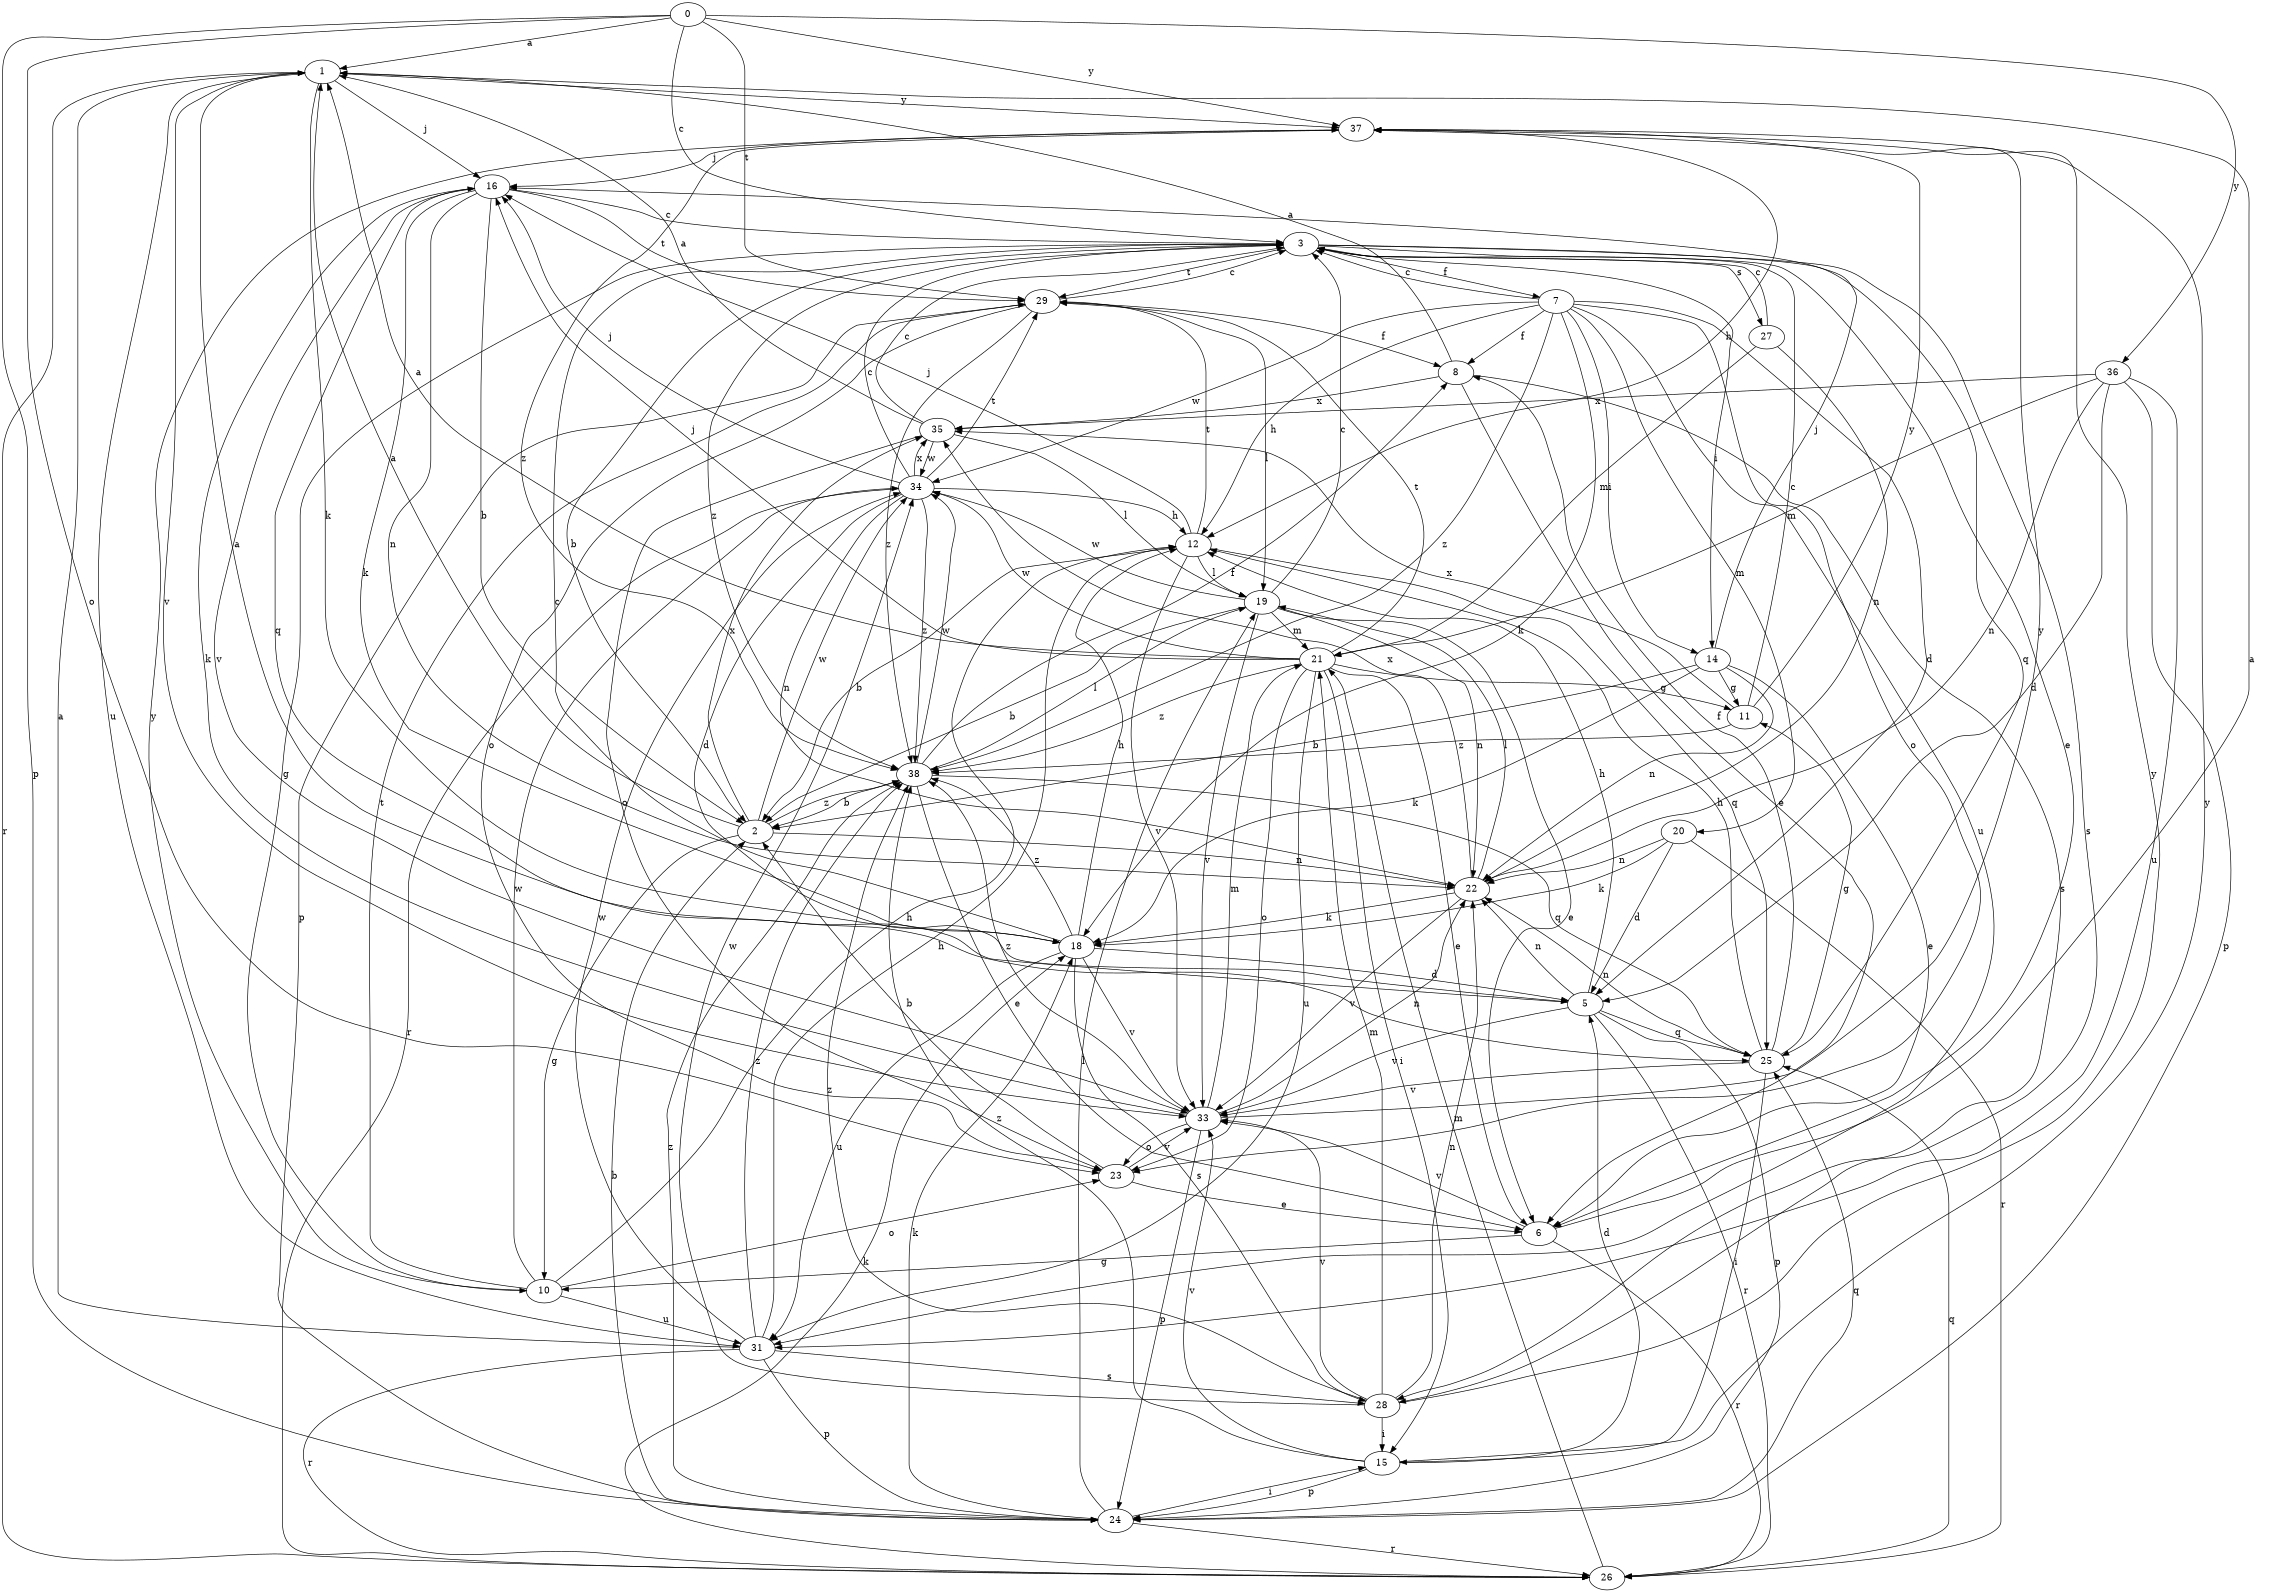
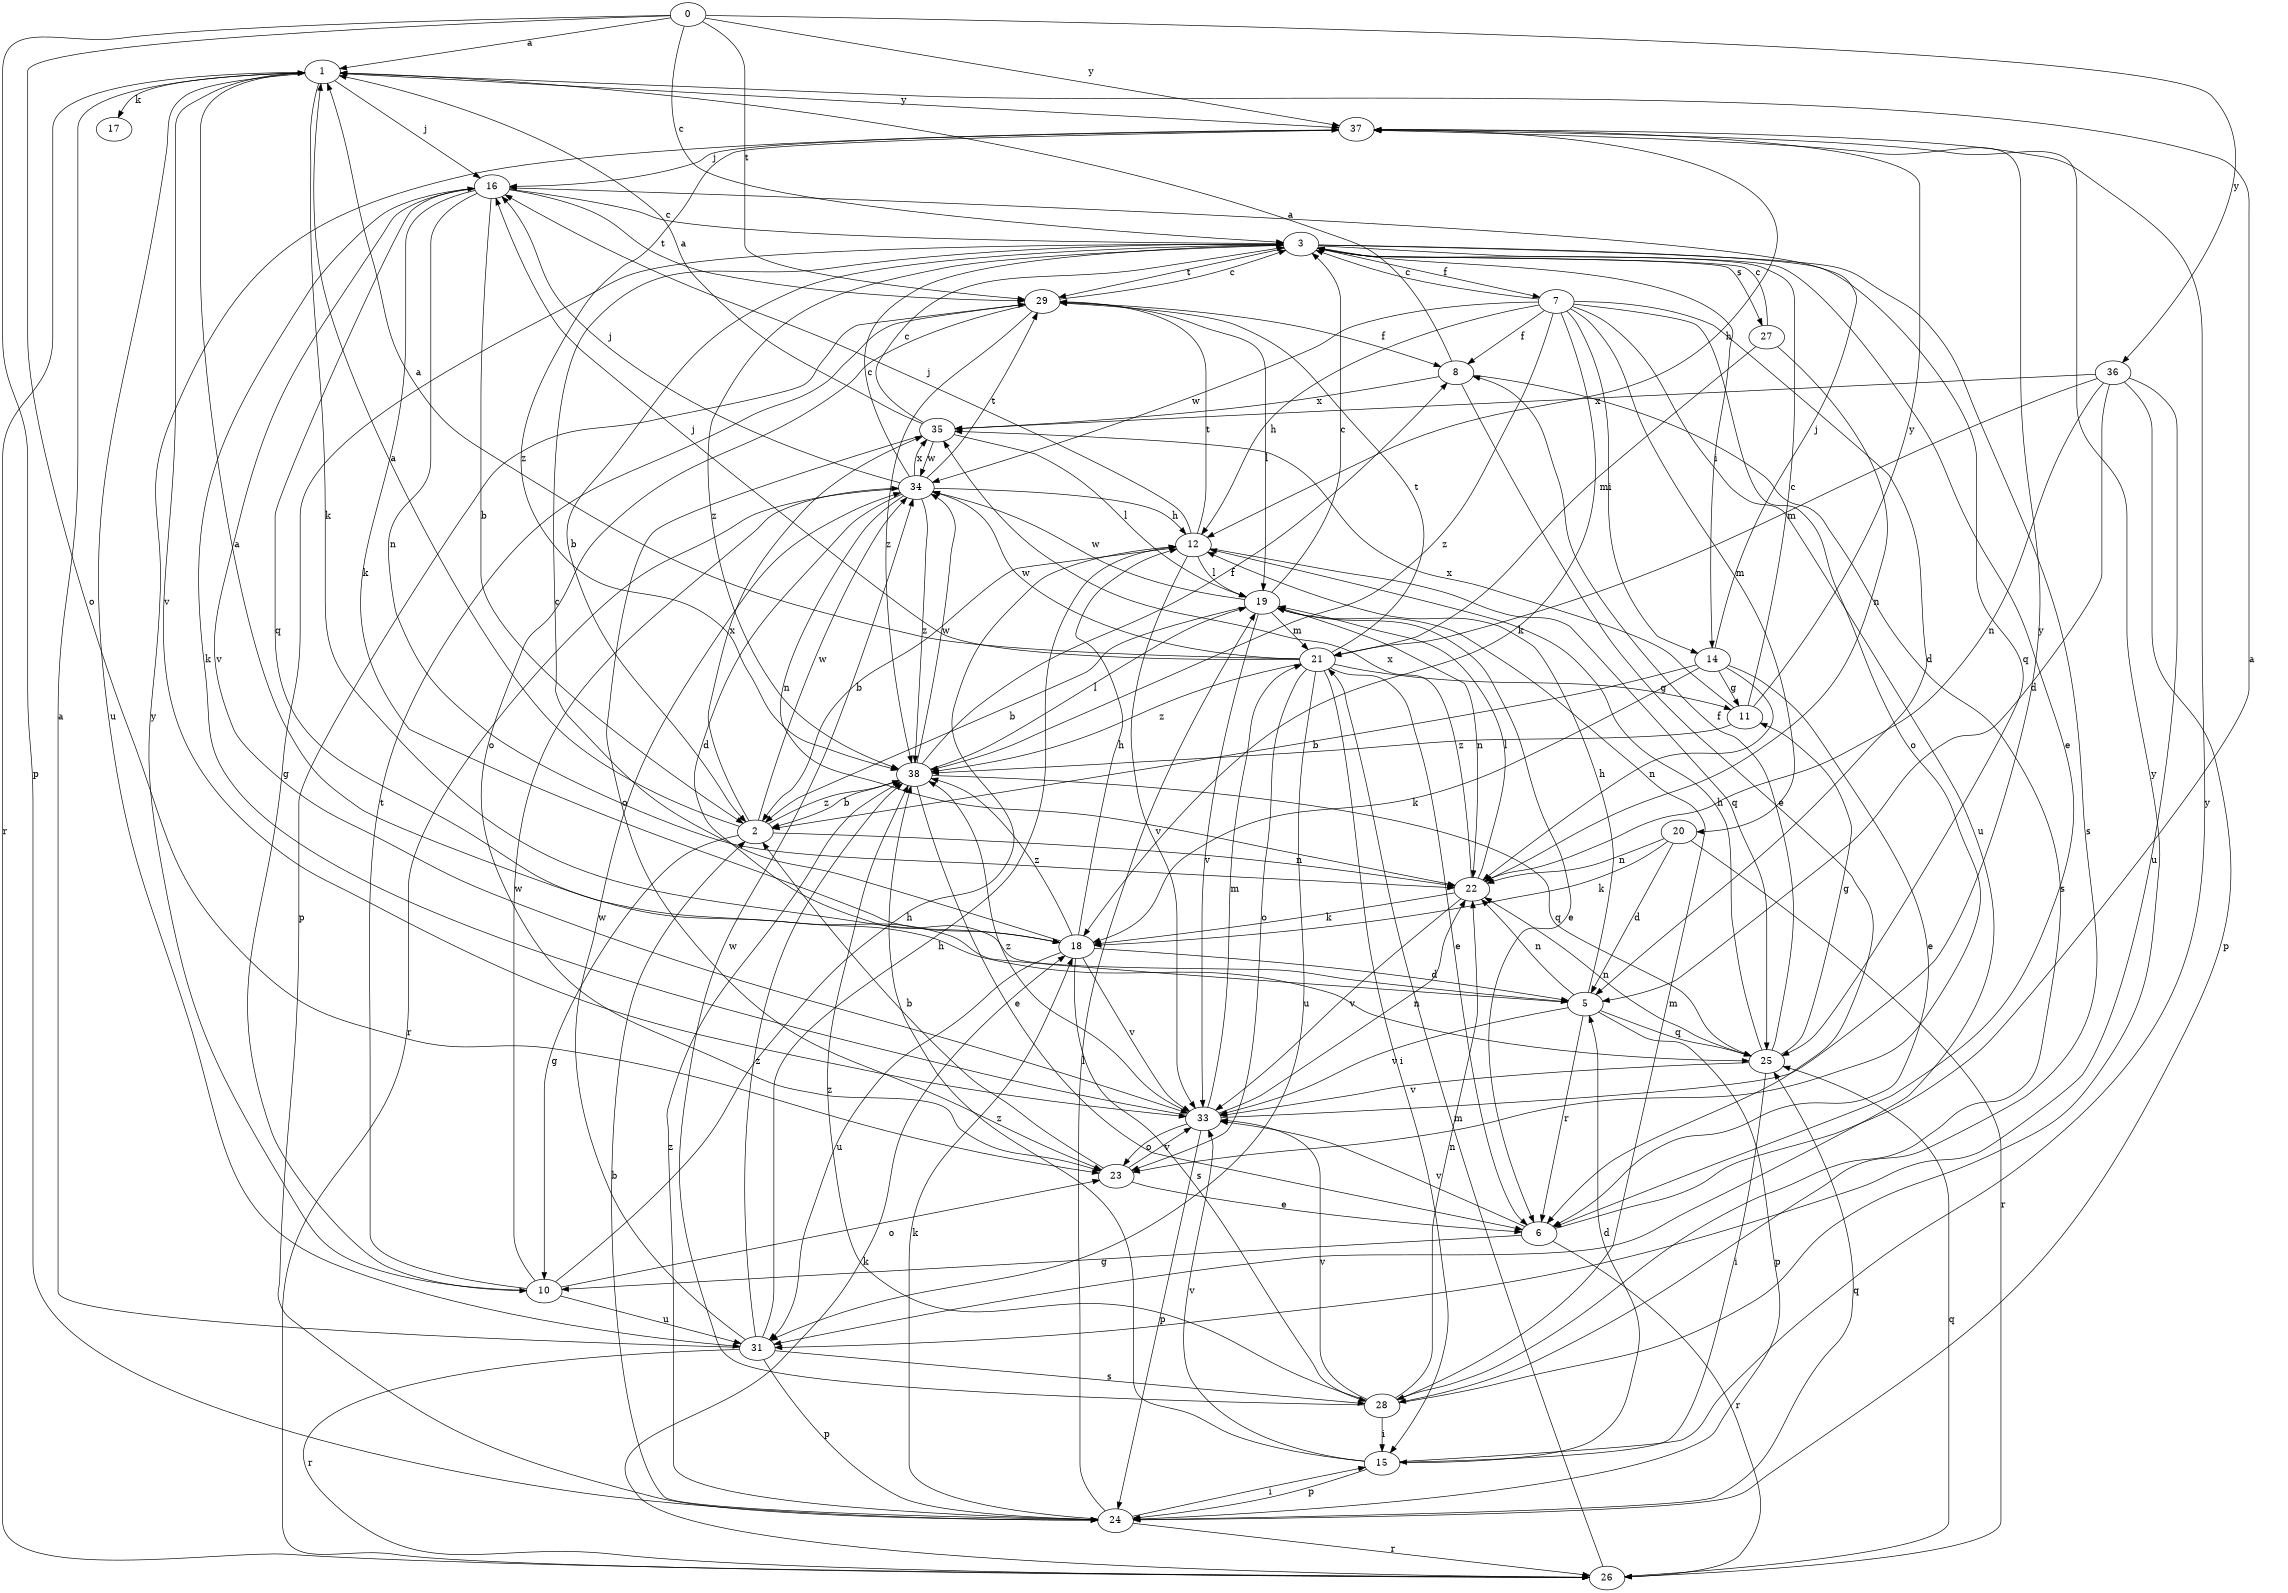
node "17": added
edge "28" -> "21": now "28" -> "19"
edge "5" -> "26": now "5" -> "6"
